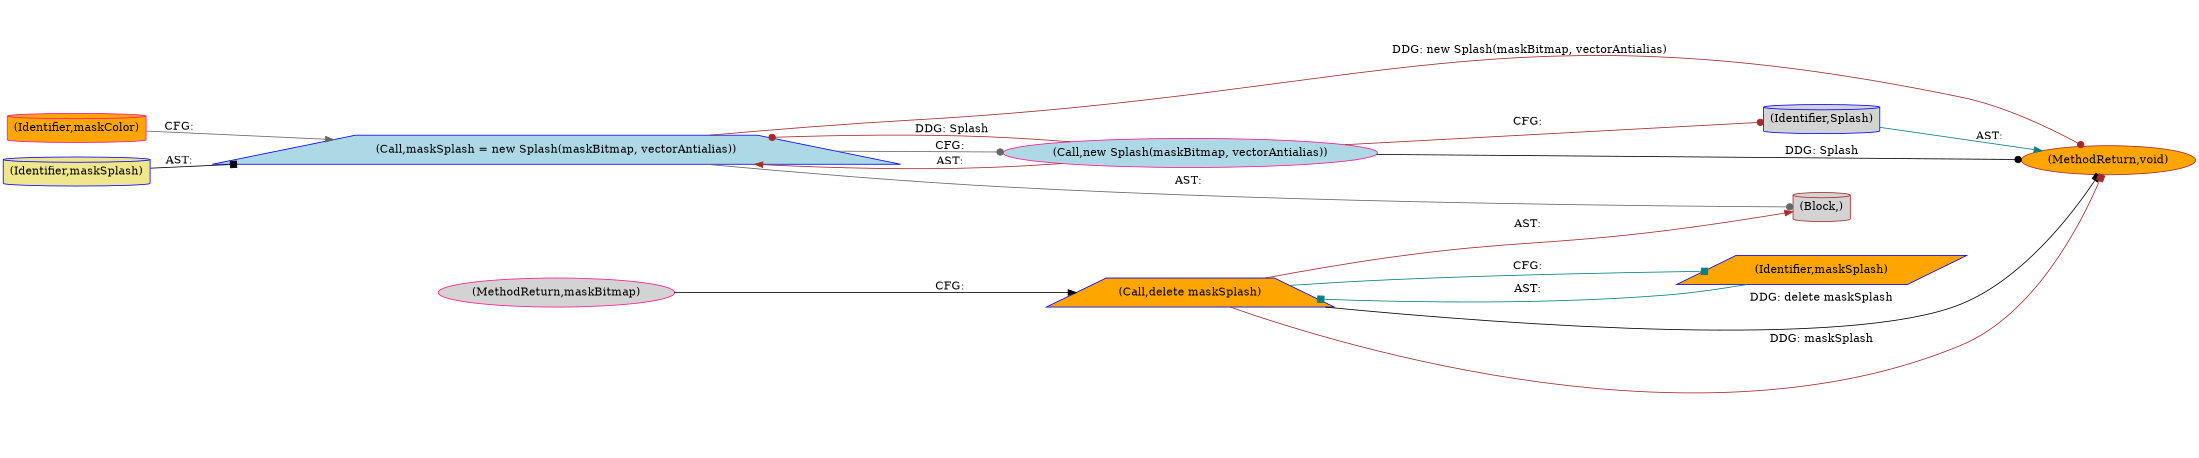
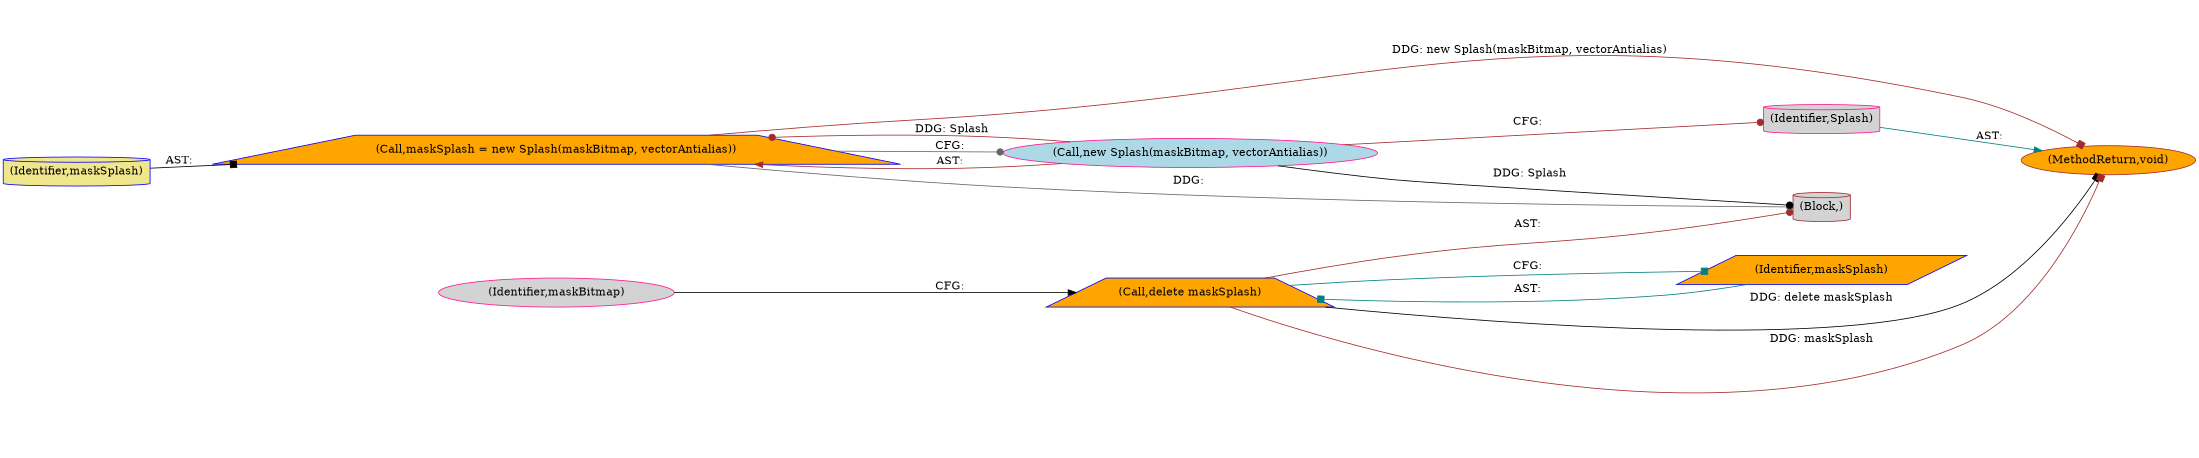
edge "(Call,maskSplash = new Splash(maskBitmap, vectorAntialias))" -> "(MethodReturn,void)": arrowhead dot -> box
node "(Identifier,Splash)": color blue -> deeppink
node "(Identifier,maskColor)": removed
node "(Call,maskSplash = new Splash(maskBitmap, vectorAntialias))": fillcolor lightblue -> orange
edge "(Call,new Splash(maskBitmap, vectorAntialias))" -> "(MethodReturn,void)": now "(Call,new Splash(maskBitmap, vectorAntialias))" -> "(Block,)"
edge "(Call,maskSplash = new Splash(maskBitmap, vectorAntialias))" -> "(Block,)": label "AST: " -> "DDG: "
edge "(Call,delete maskSplash)" -> "(Block,)": arrowhead normal -> dot
node "(MethodReturn,maskBitmap)": label "(MethodReturn,maskBitmap)" -> "(Identifier,maskBitmap)"
